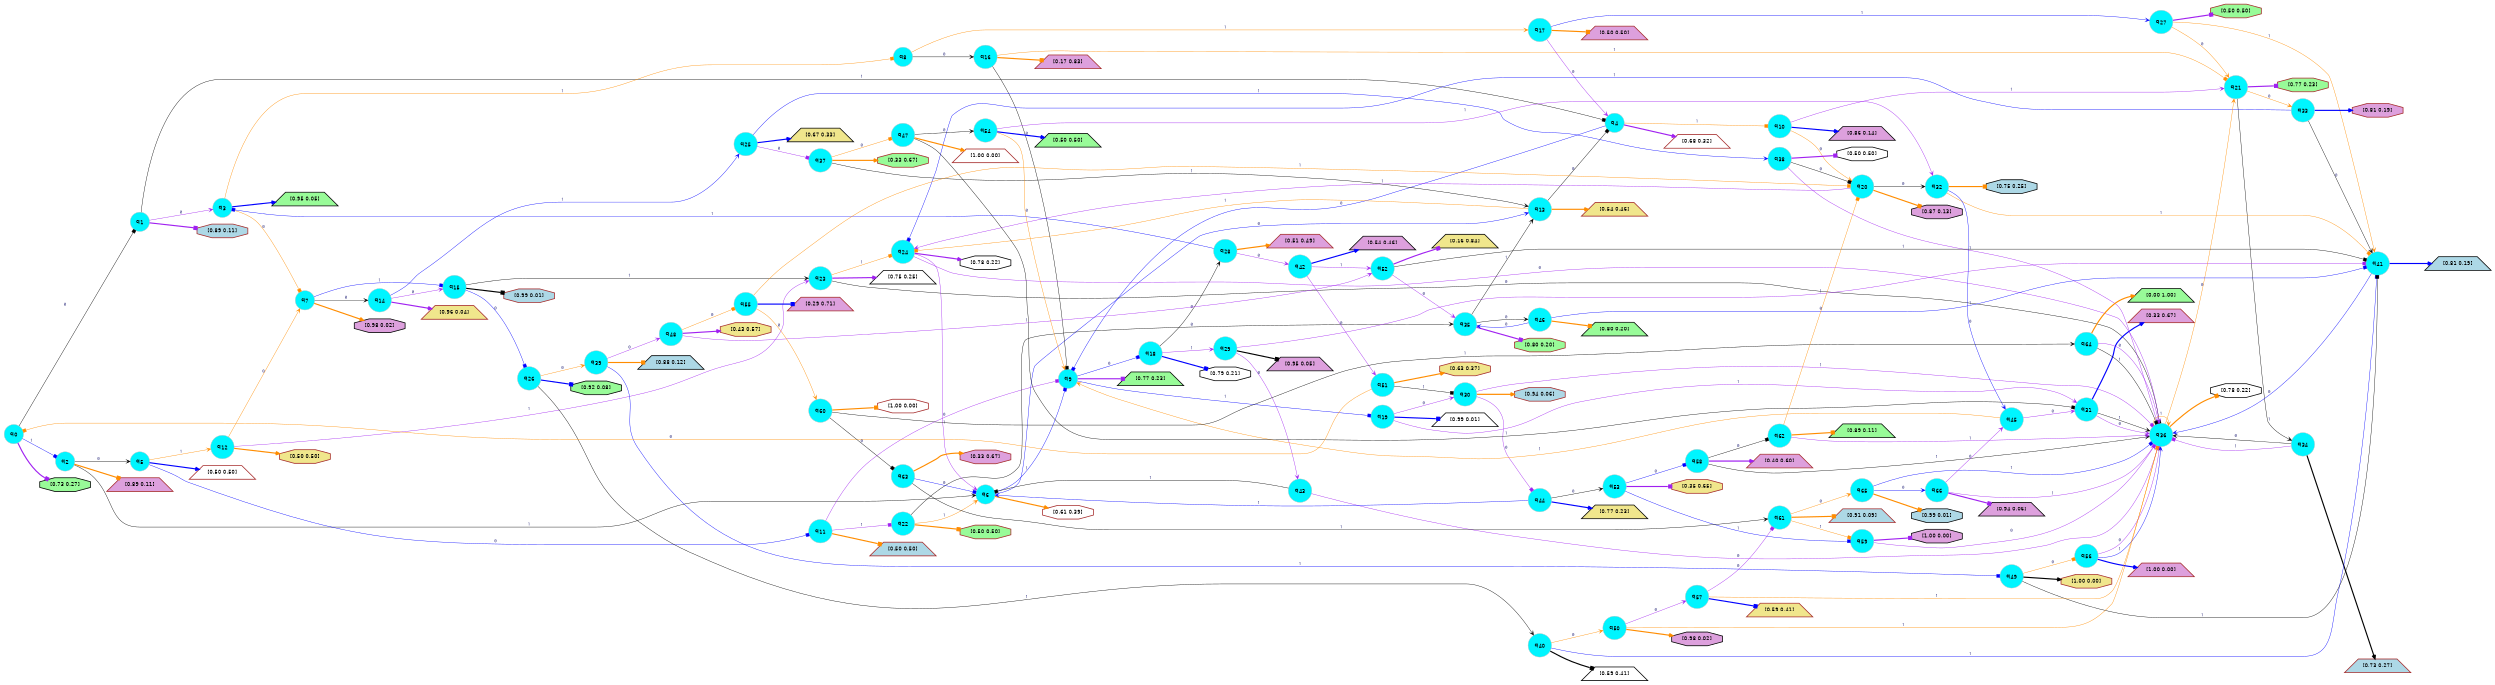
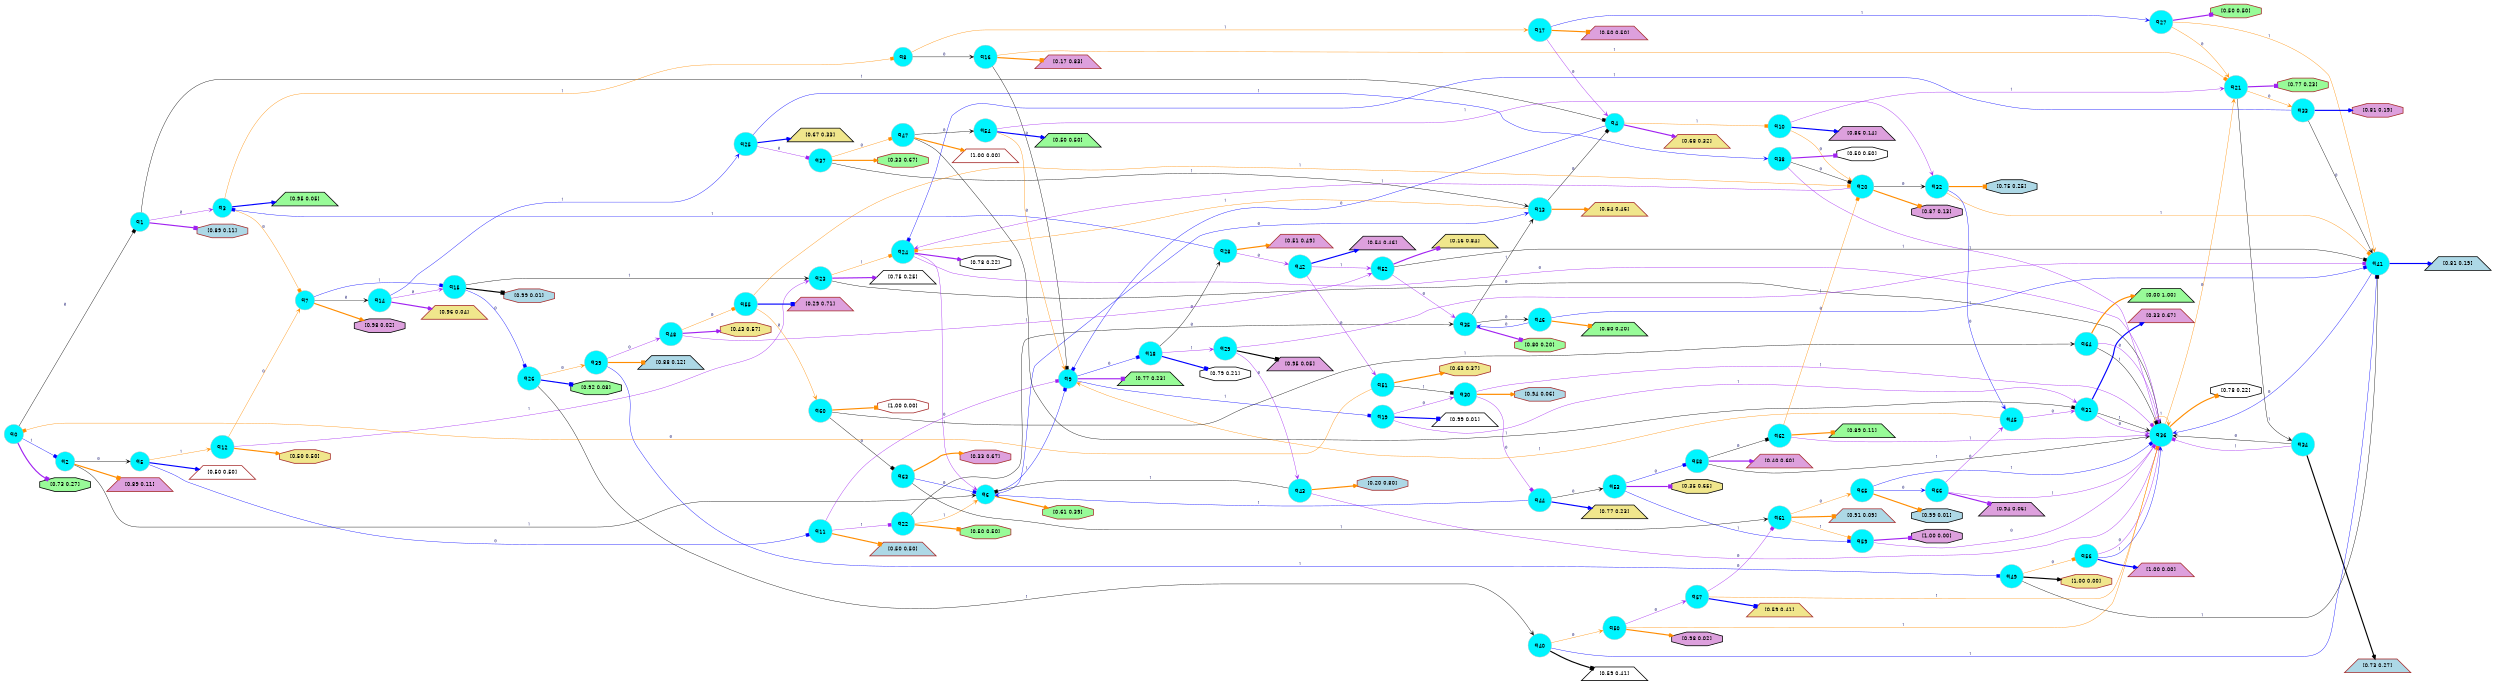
node "[0.68 0.32]": fillcolor white -> khaki
node "[0.20 0.80]": added
node "[0.35 0.65]": color brown -> black
node "[0.61 0.39]": fillcolor white -> palegreen
